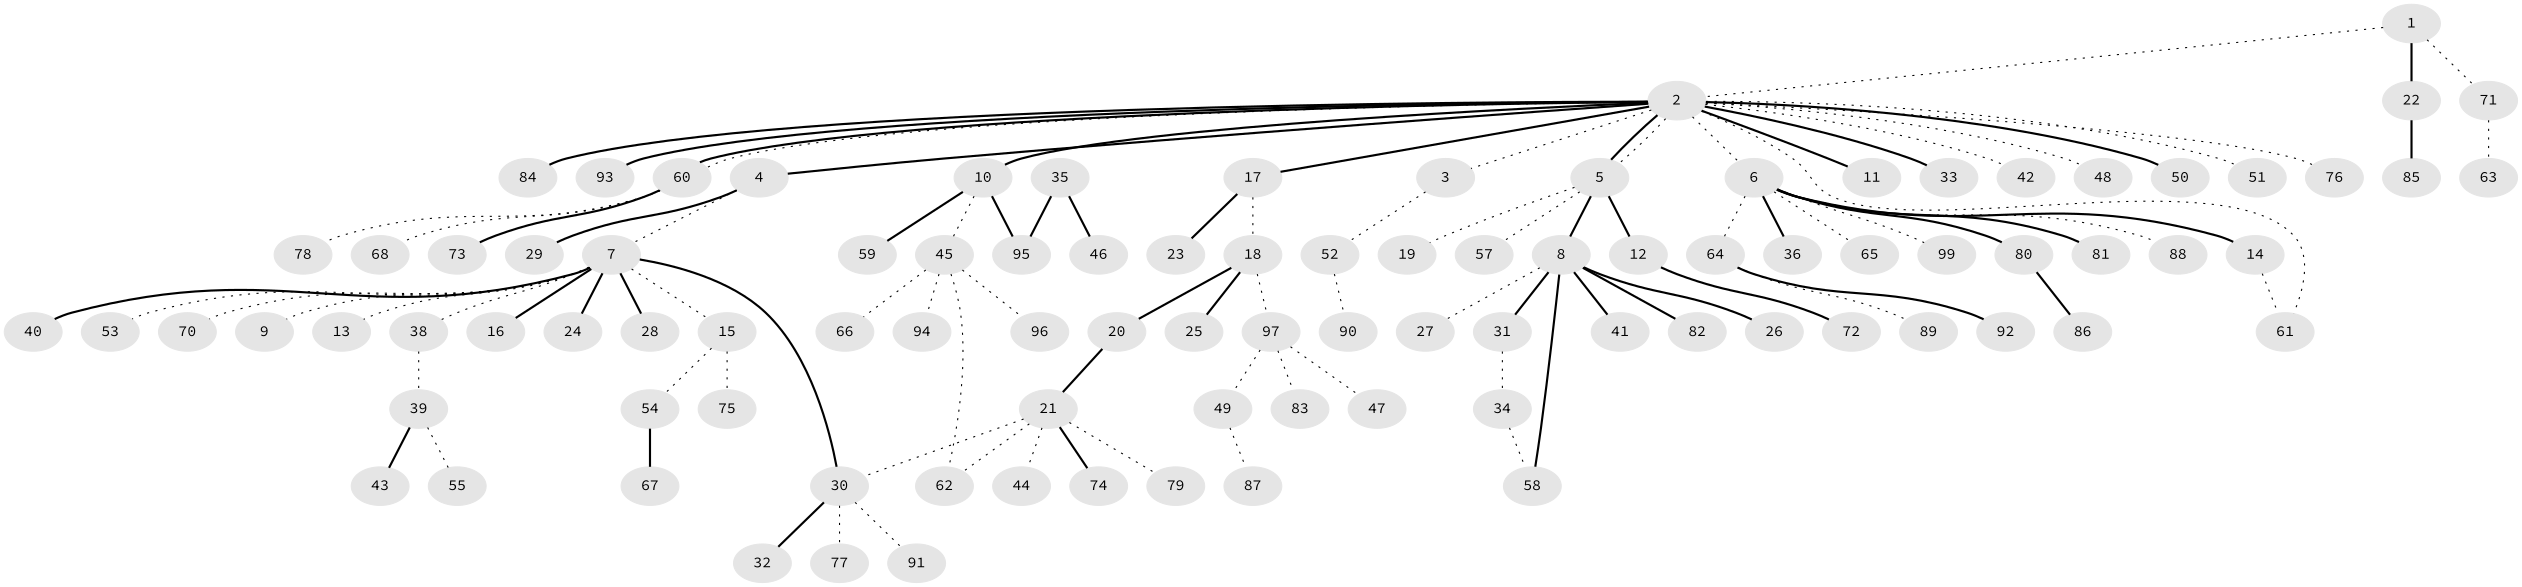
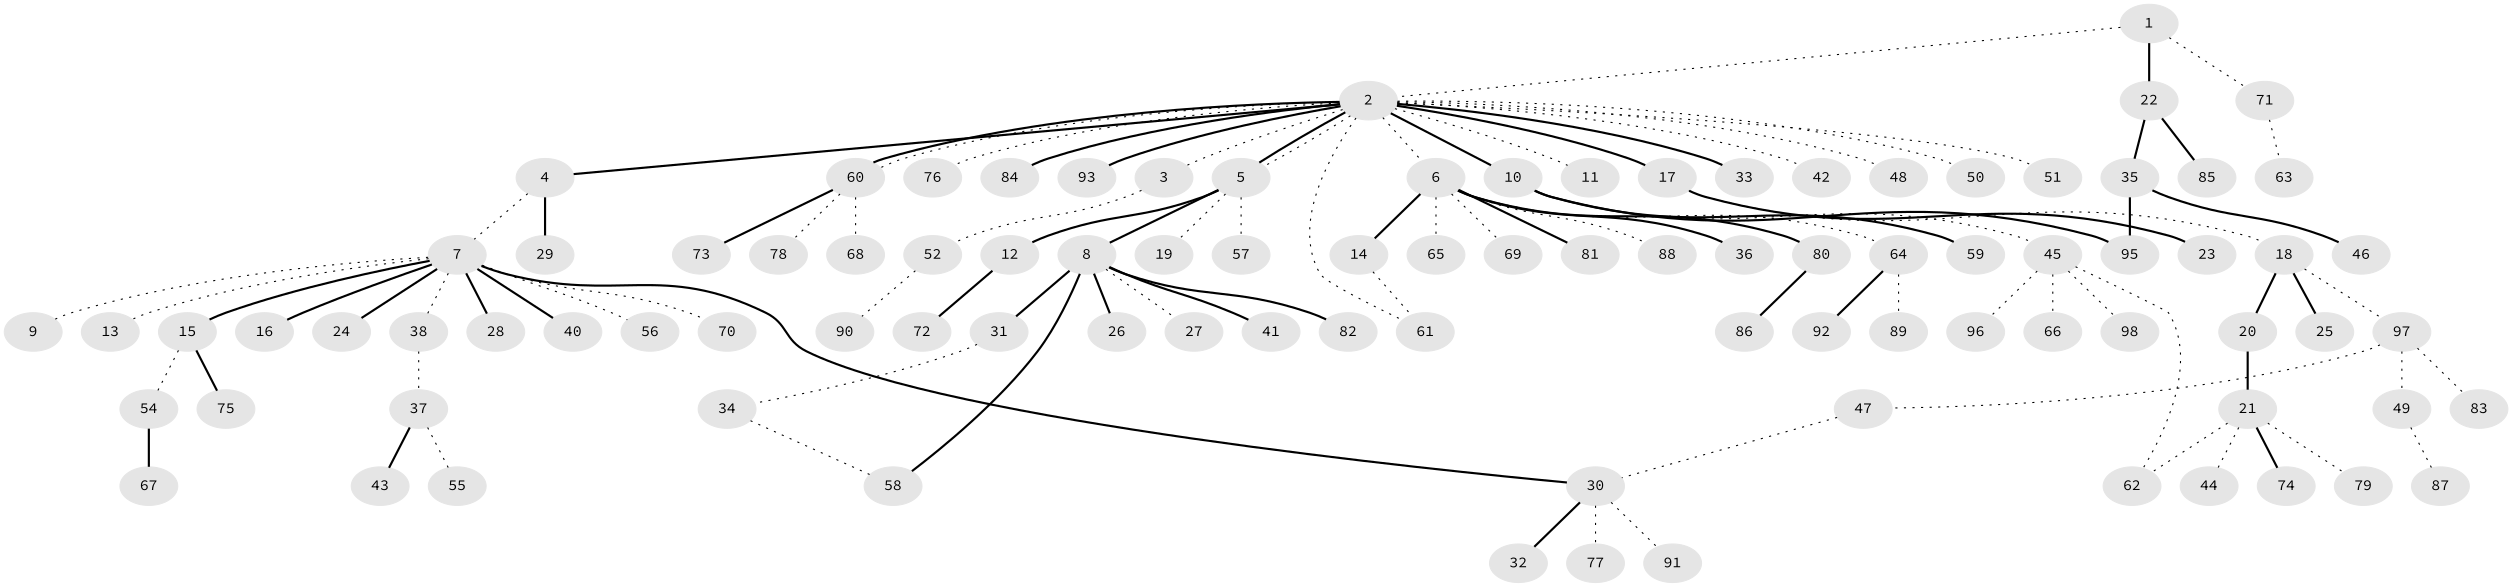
edge "2" -- "50": style bold -> dotted
edge "2" -- "11": style bold -> dotted
edge "22" -- "35": added
node "99": label "99" -> "69"
edge "7" -- "15": style dotted -> bold
node "53": label "53" -> "56"
node "94": label "94" -> "98"
edge "15" -- "75": style dotted -> bold
node "39": label "39" -> "37"
edge "21" -- "30": now "47" -- "30"
